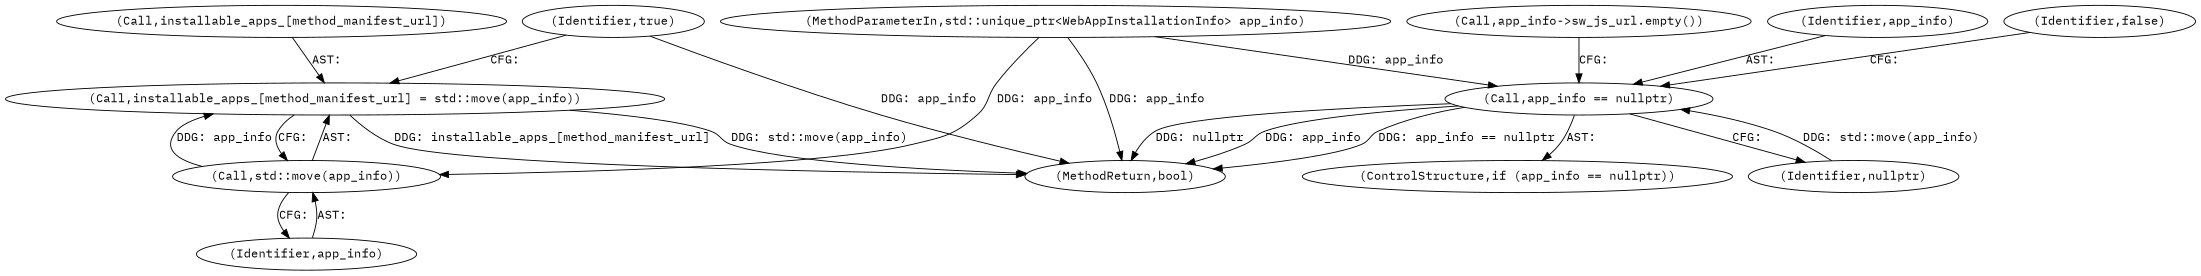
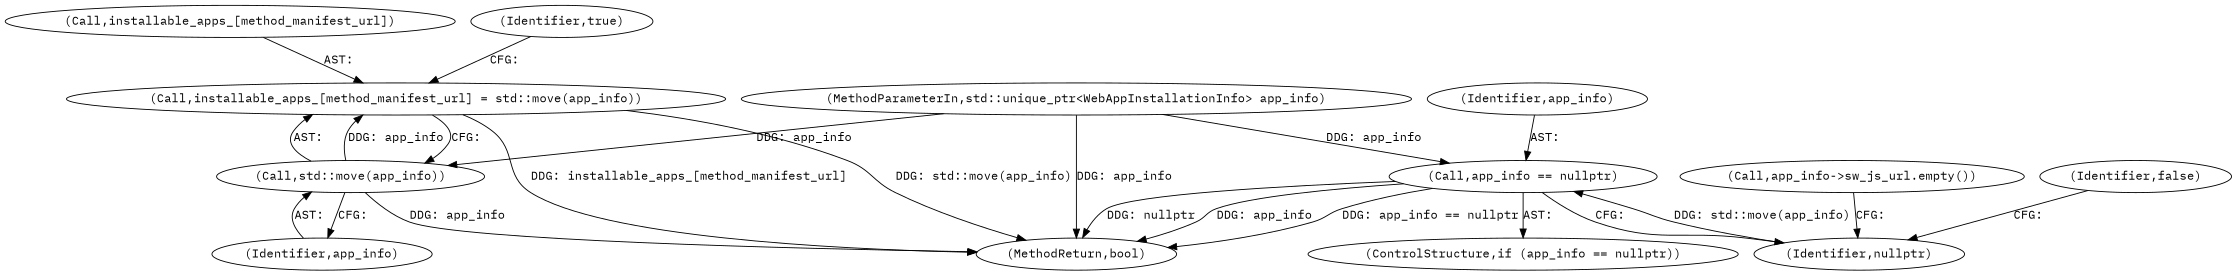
edge "(Call,app_info->sw_js_url.empty())" -> "(Call,app_info == nullptr)": now "(Call,app_info->sw_js_url.empty())" -> "(Identifier,nullptr)"
edge "(Identifier,false)" -> "(Call,app_info == nullptr)": now "(Identifier,false)" -> "(Identifier,nullptr)"
edge "(Identifier,true)" -> "(MethodReturn,bool)": now "(Call,std::move(app_info))" -> "(MethodReturn,bool)"
